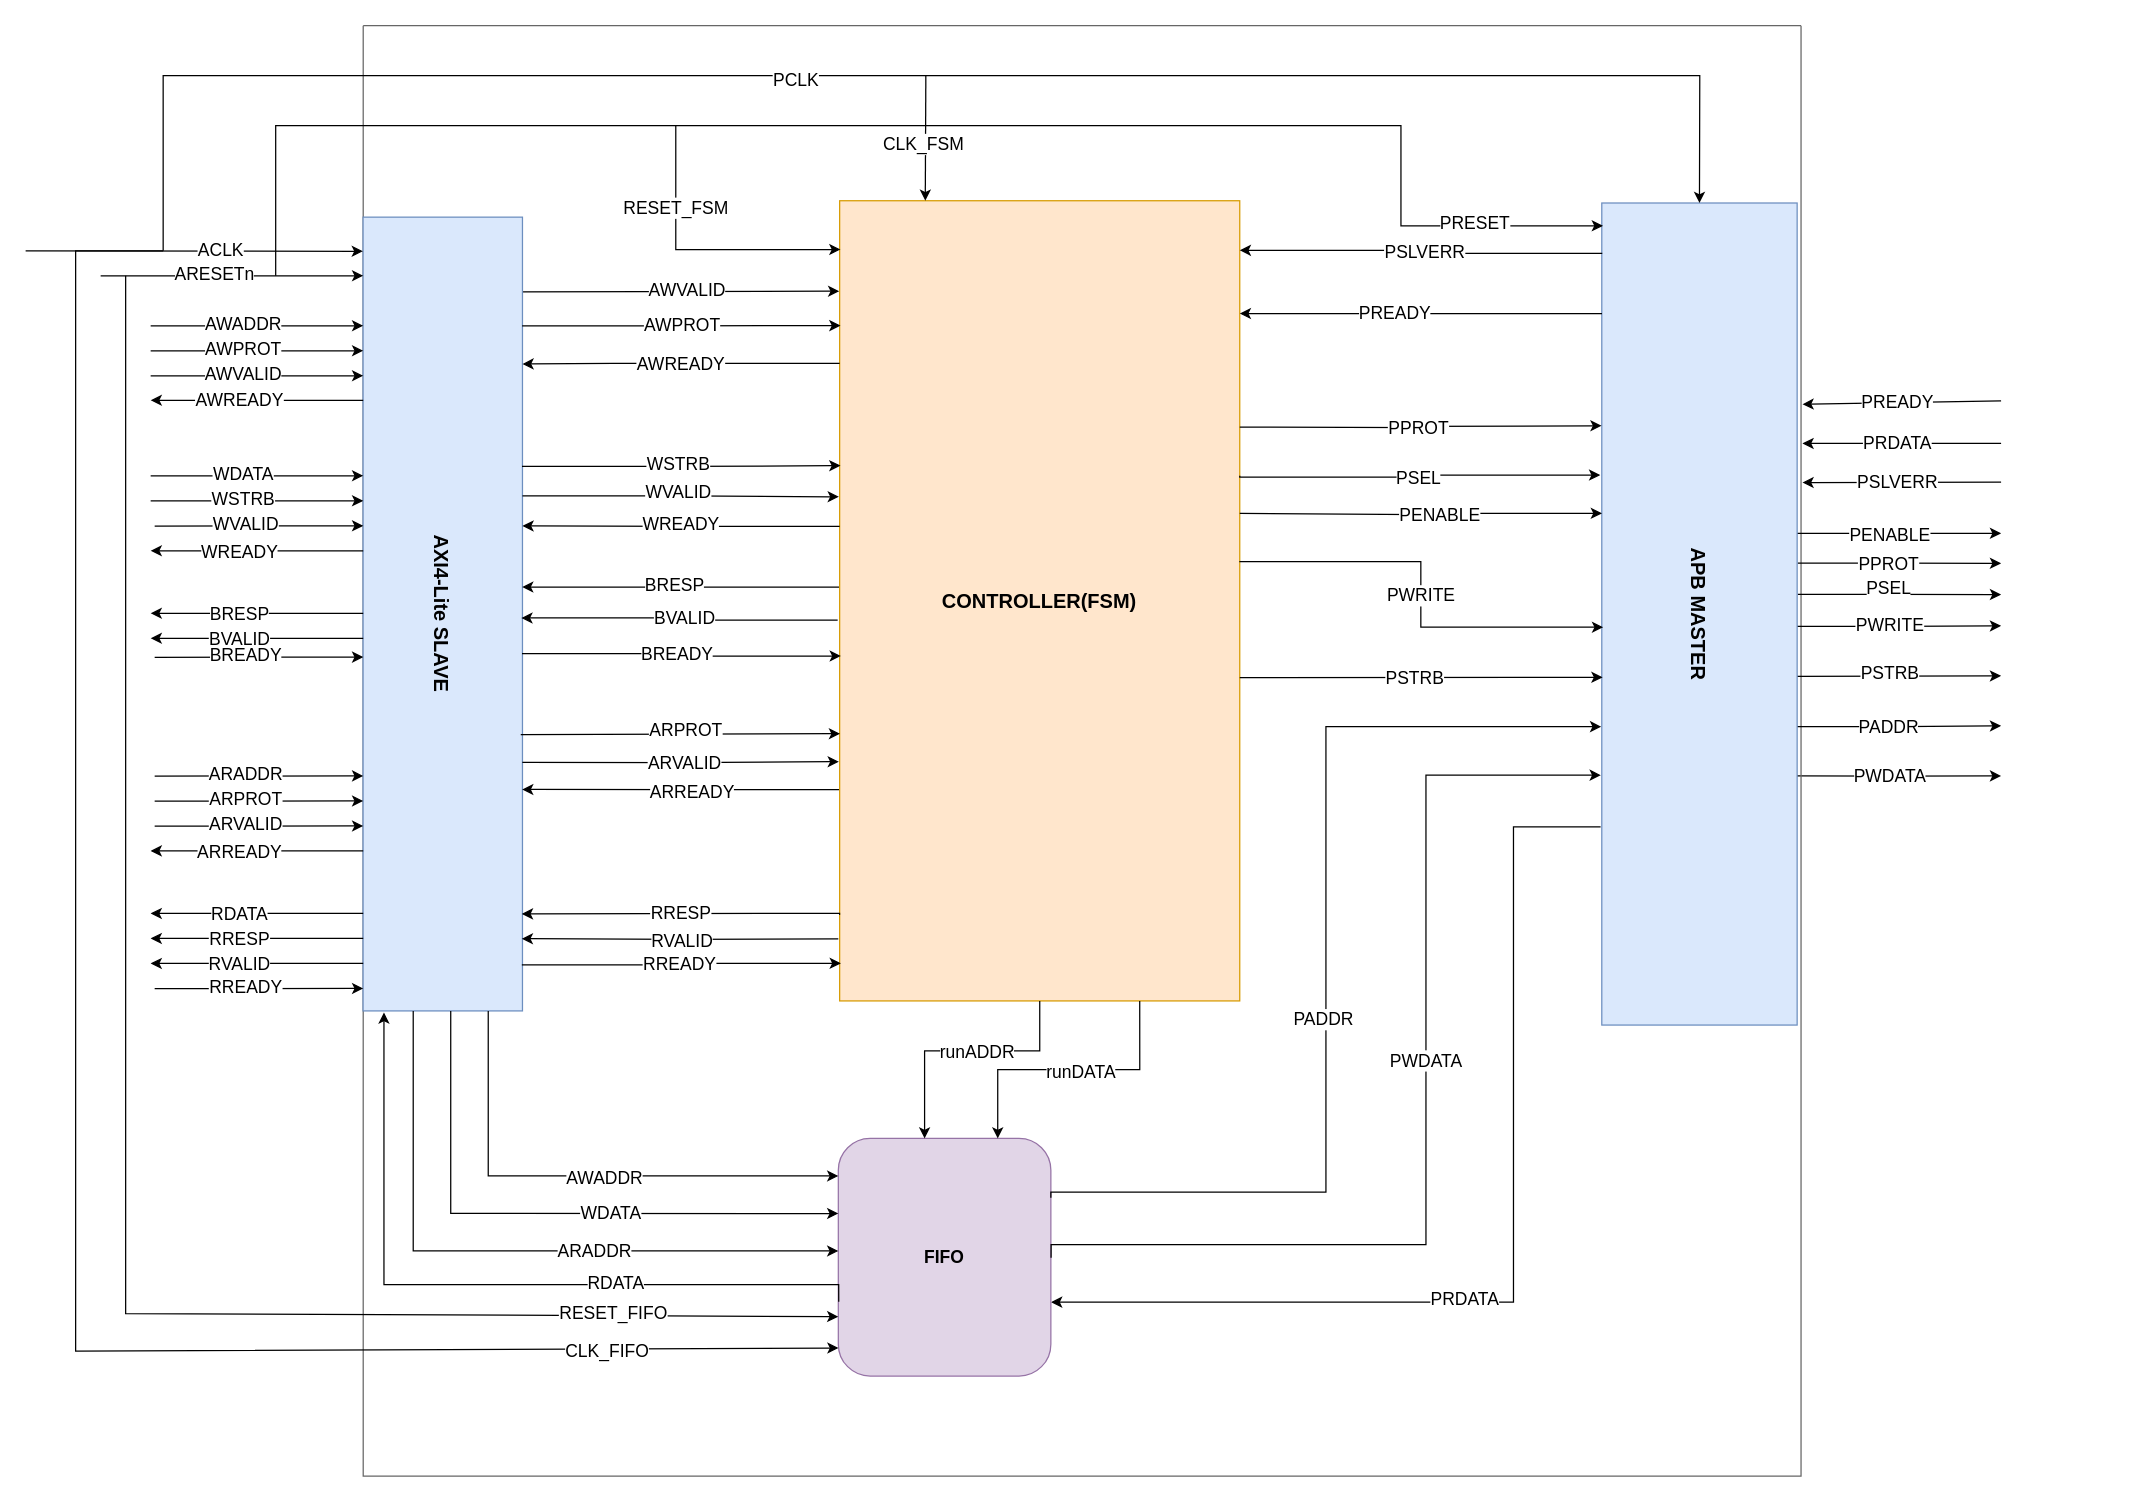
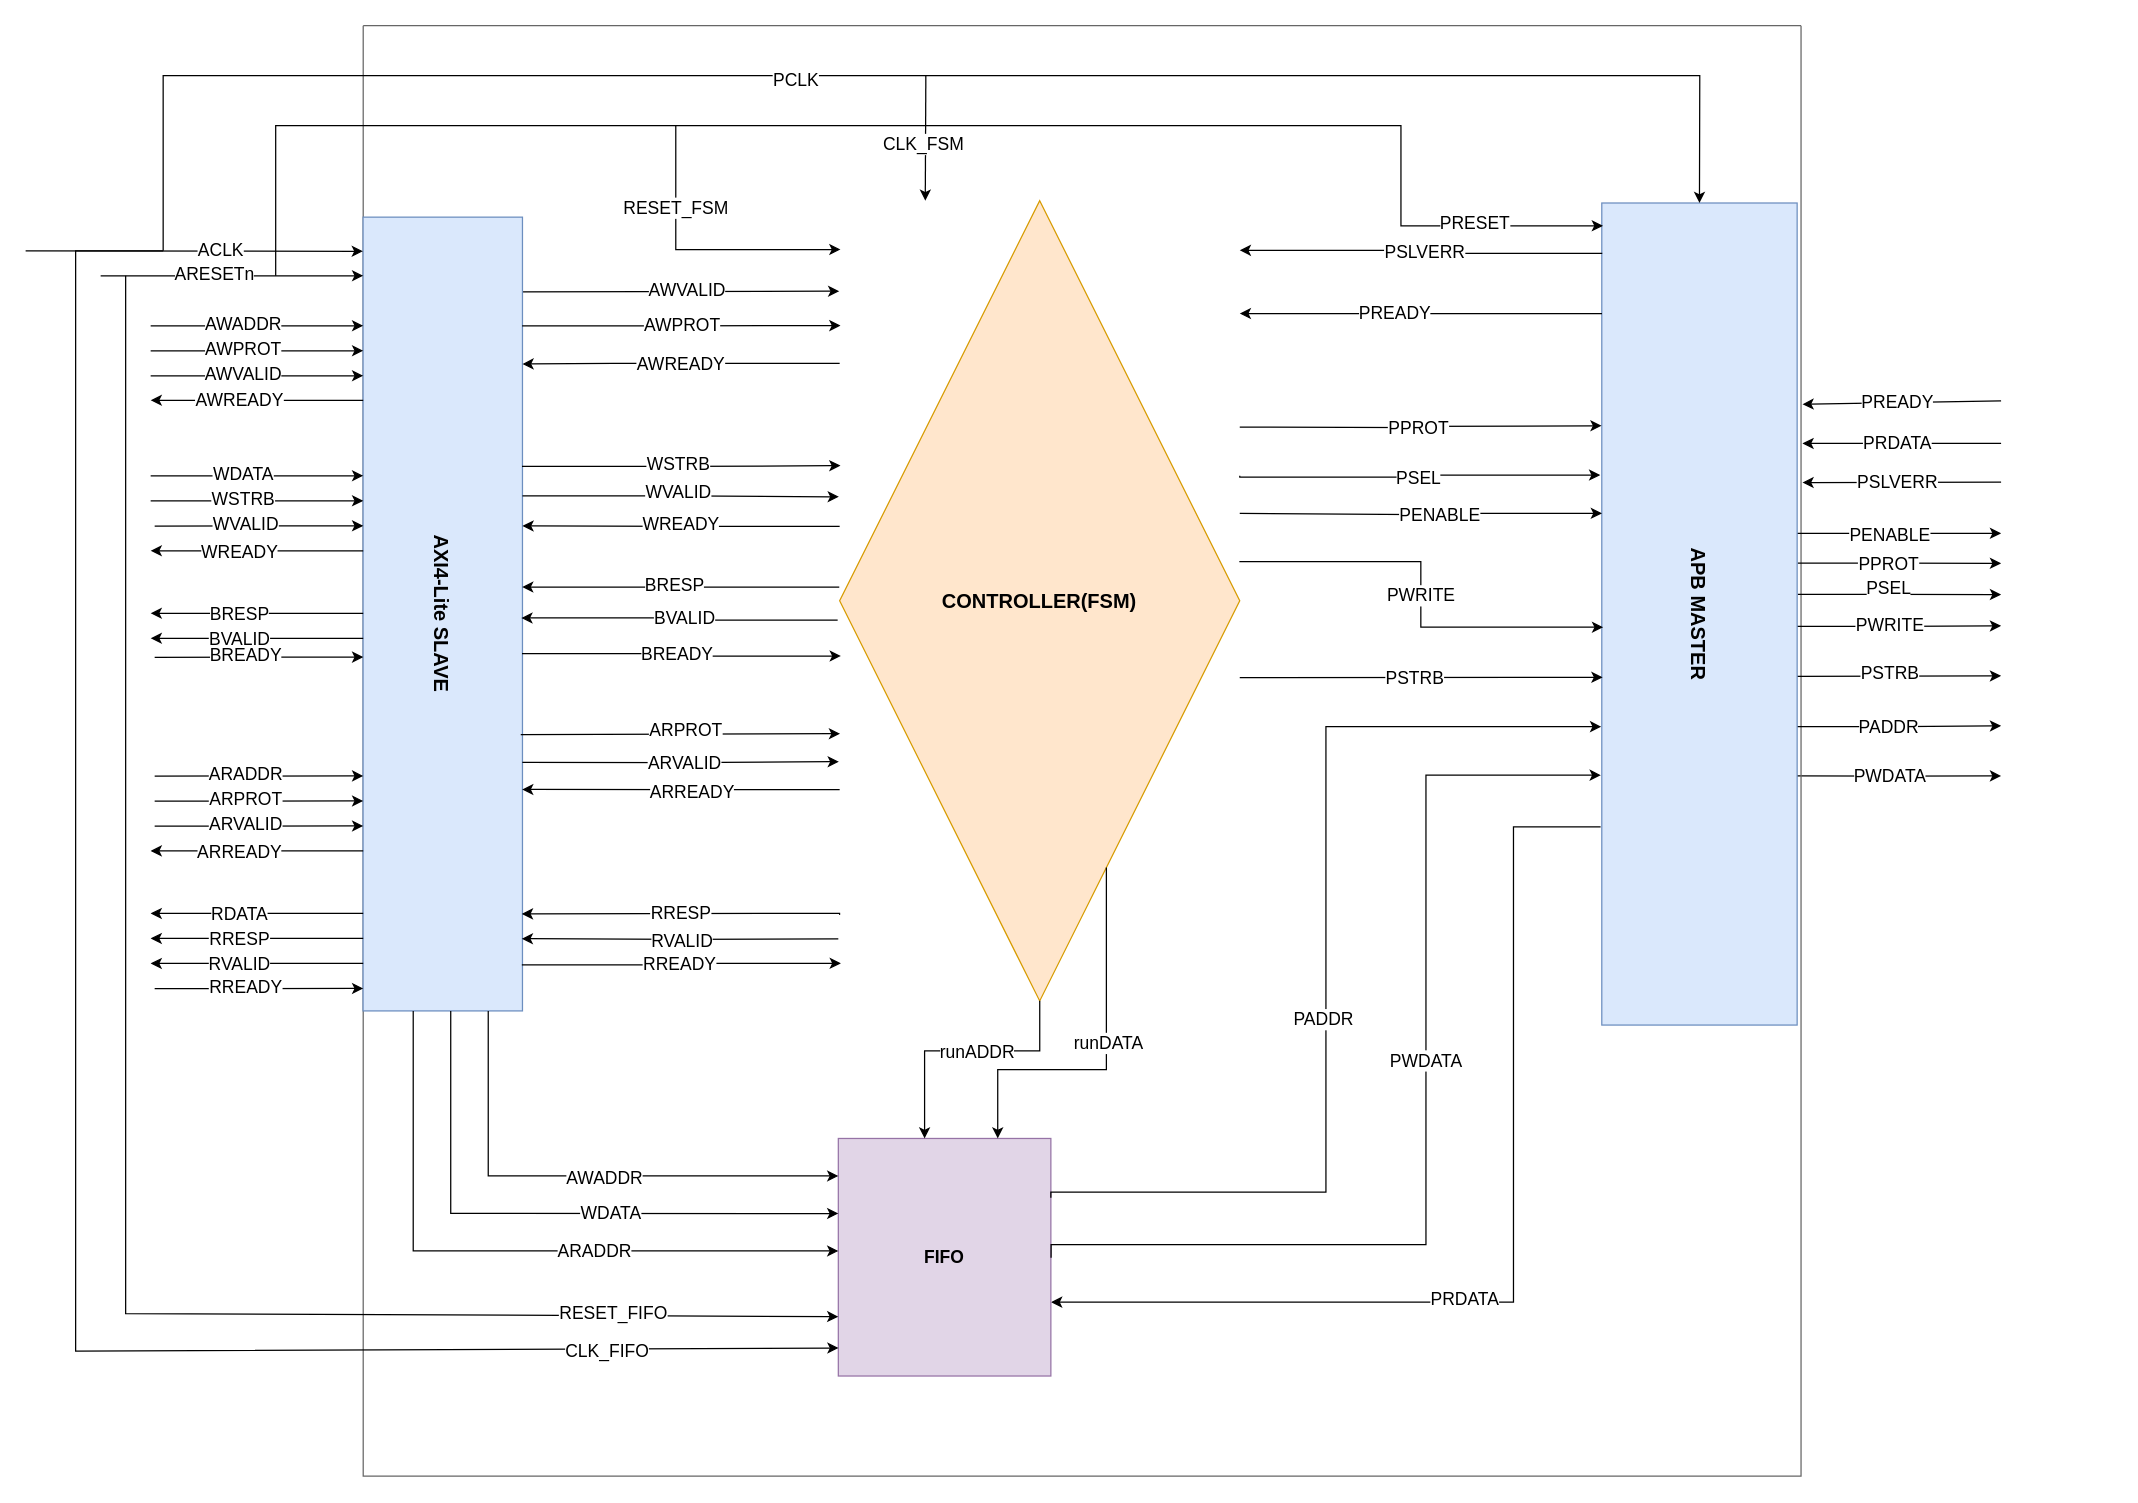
node "CONTROLLER(FSM)": shape rectangle -> diamond
node "FIFO": shape rounded rectangle -> rectangle
edge "FIFO" -> "AXI4-Lite SLAVE": removed, label "RDATA"
